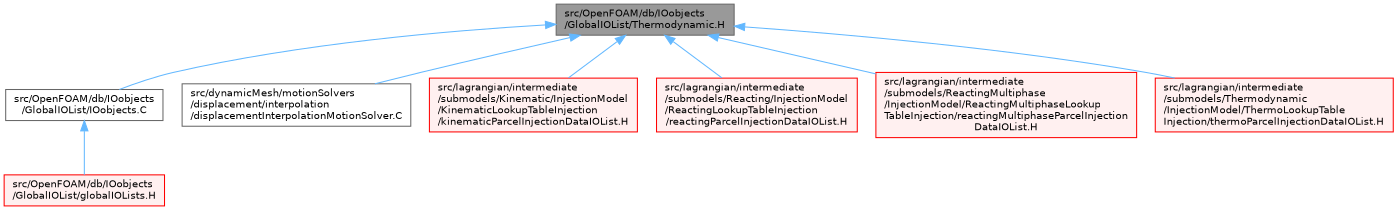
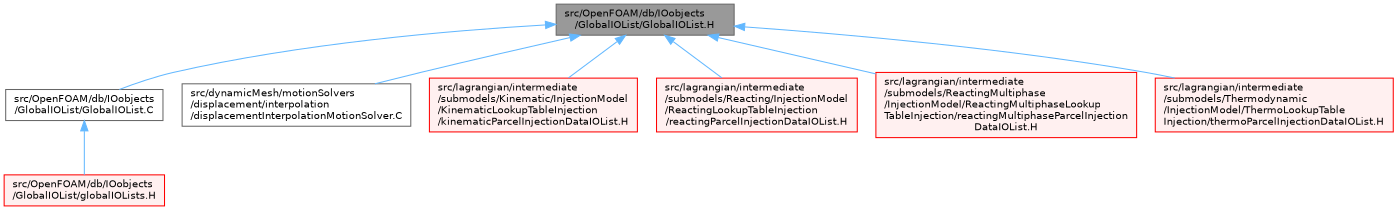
node "src/OpenFOAM/db/IOobjects /GlobalIOList/Thermodynamic.H": label "src/OpenFOAM/db/IOobjects /GlobalIOList/Thermodynamic.H" -> "src/OpenFOAM/db/IOobjects /GlobalIOList/GlobalIOList.H"
node "src/OpenFOAM/db/IOobjects /GlobalIOList/IOobjects.C": label "src/OpenFOAM/db/IOobjects /GlobalIOList/IOobjects.C" -> "src/OpenFOAM/db/IOobjects /GlobalIOList/GlobalIOList.C"
